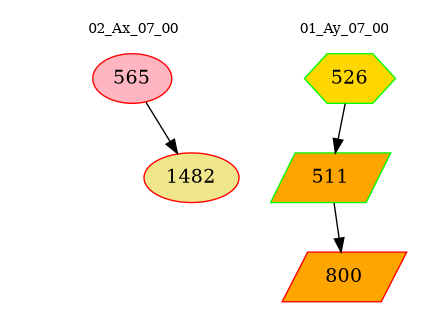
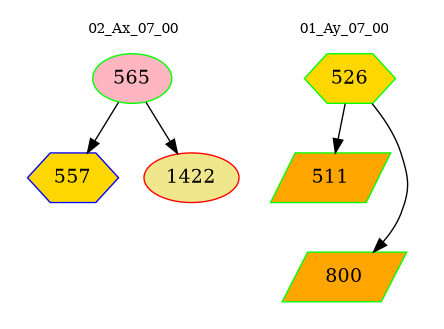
node "565": color red -> green
node "557": added
node "1482": label "1482" -> "1422"
edge "511" -> "800": now "526" -> "800"
node "800": color red -> green
